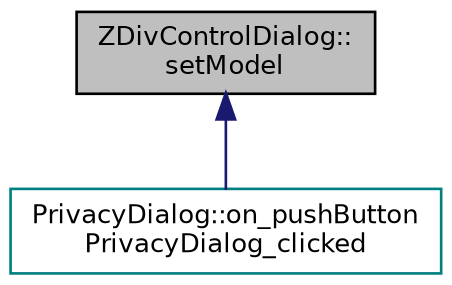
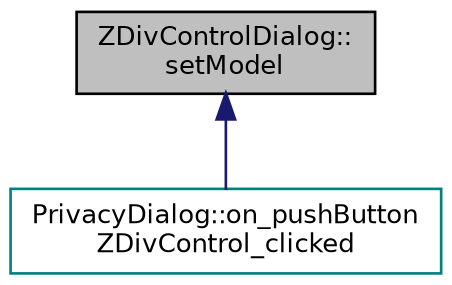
node "PrivacyDialog::on_pushButton PrivacyDialog_clicked": label "PrivacyDialog::on_pushButton PrivacyDialog_clicked" -> "PrivacyDialog::on_pushButton ZDivControl_clicked"
